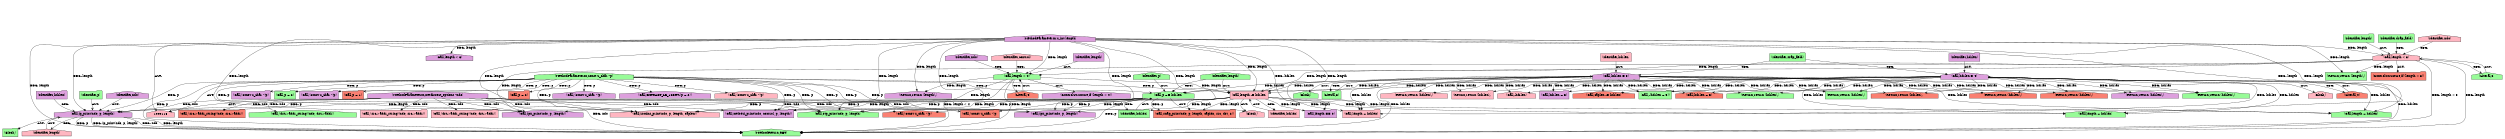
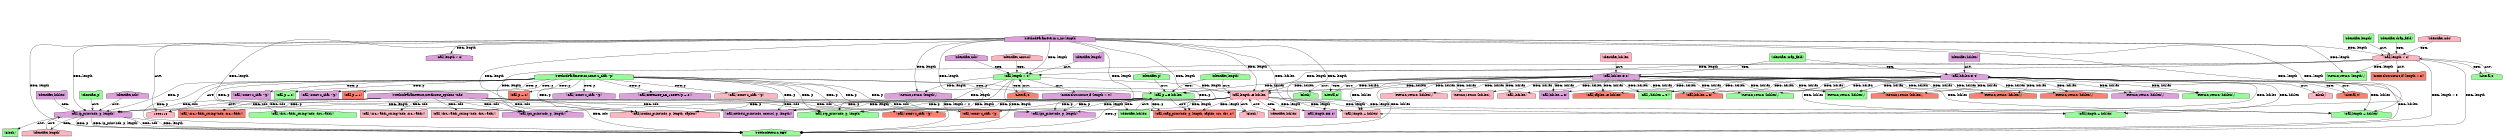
edge "(MethodParameterIn,u_int length)" -> "(Call,netbeui_print(ndo, control, p, length))": removed, label "DDG: length"
edge "(MethodParameterIn,const u_char *p)" -> "(Call,length -= hdrlen)": now "(MethodParameterIn,const u_char *p)" -> "(Call,snap_print(ndo, p, length, caplen, src, dst, 2))"
edge "(Call,hdrlen = 4)" -> "(Call,caplen -= hdrlen)": arrowhead diamond -> vee
